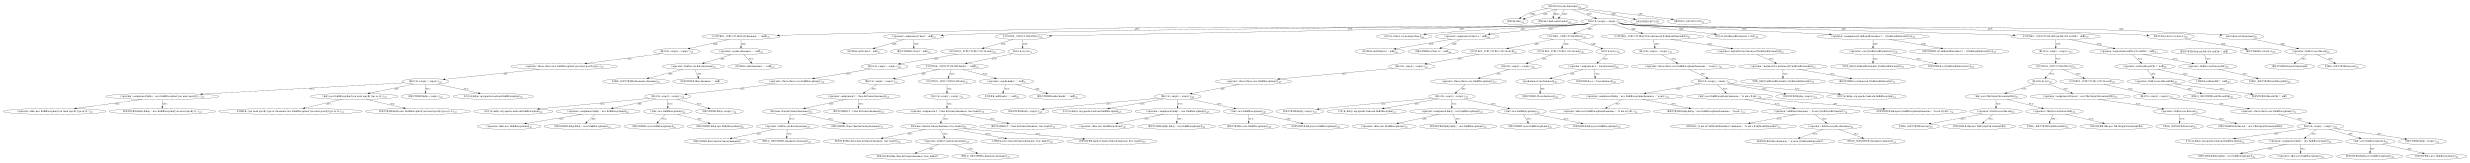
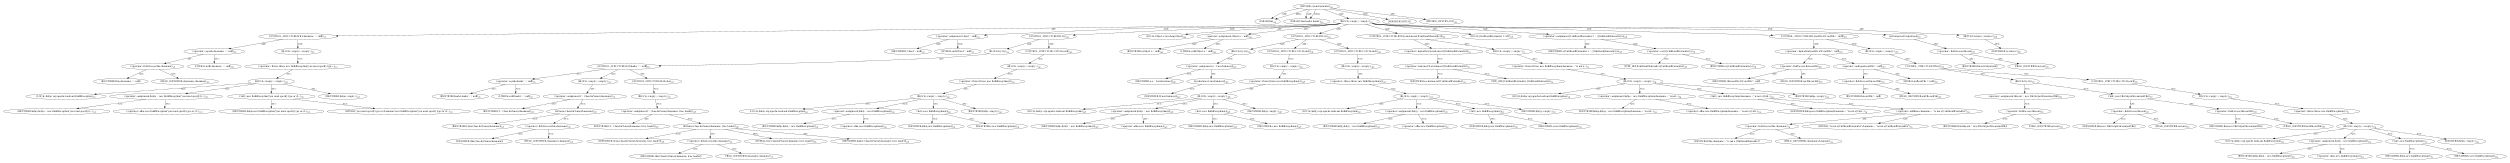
edge "(IDENTIFIER,this,useFile && outFile != null)" -> "(<operator>.fieldAccess,this.useFile)": reversed
